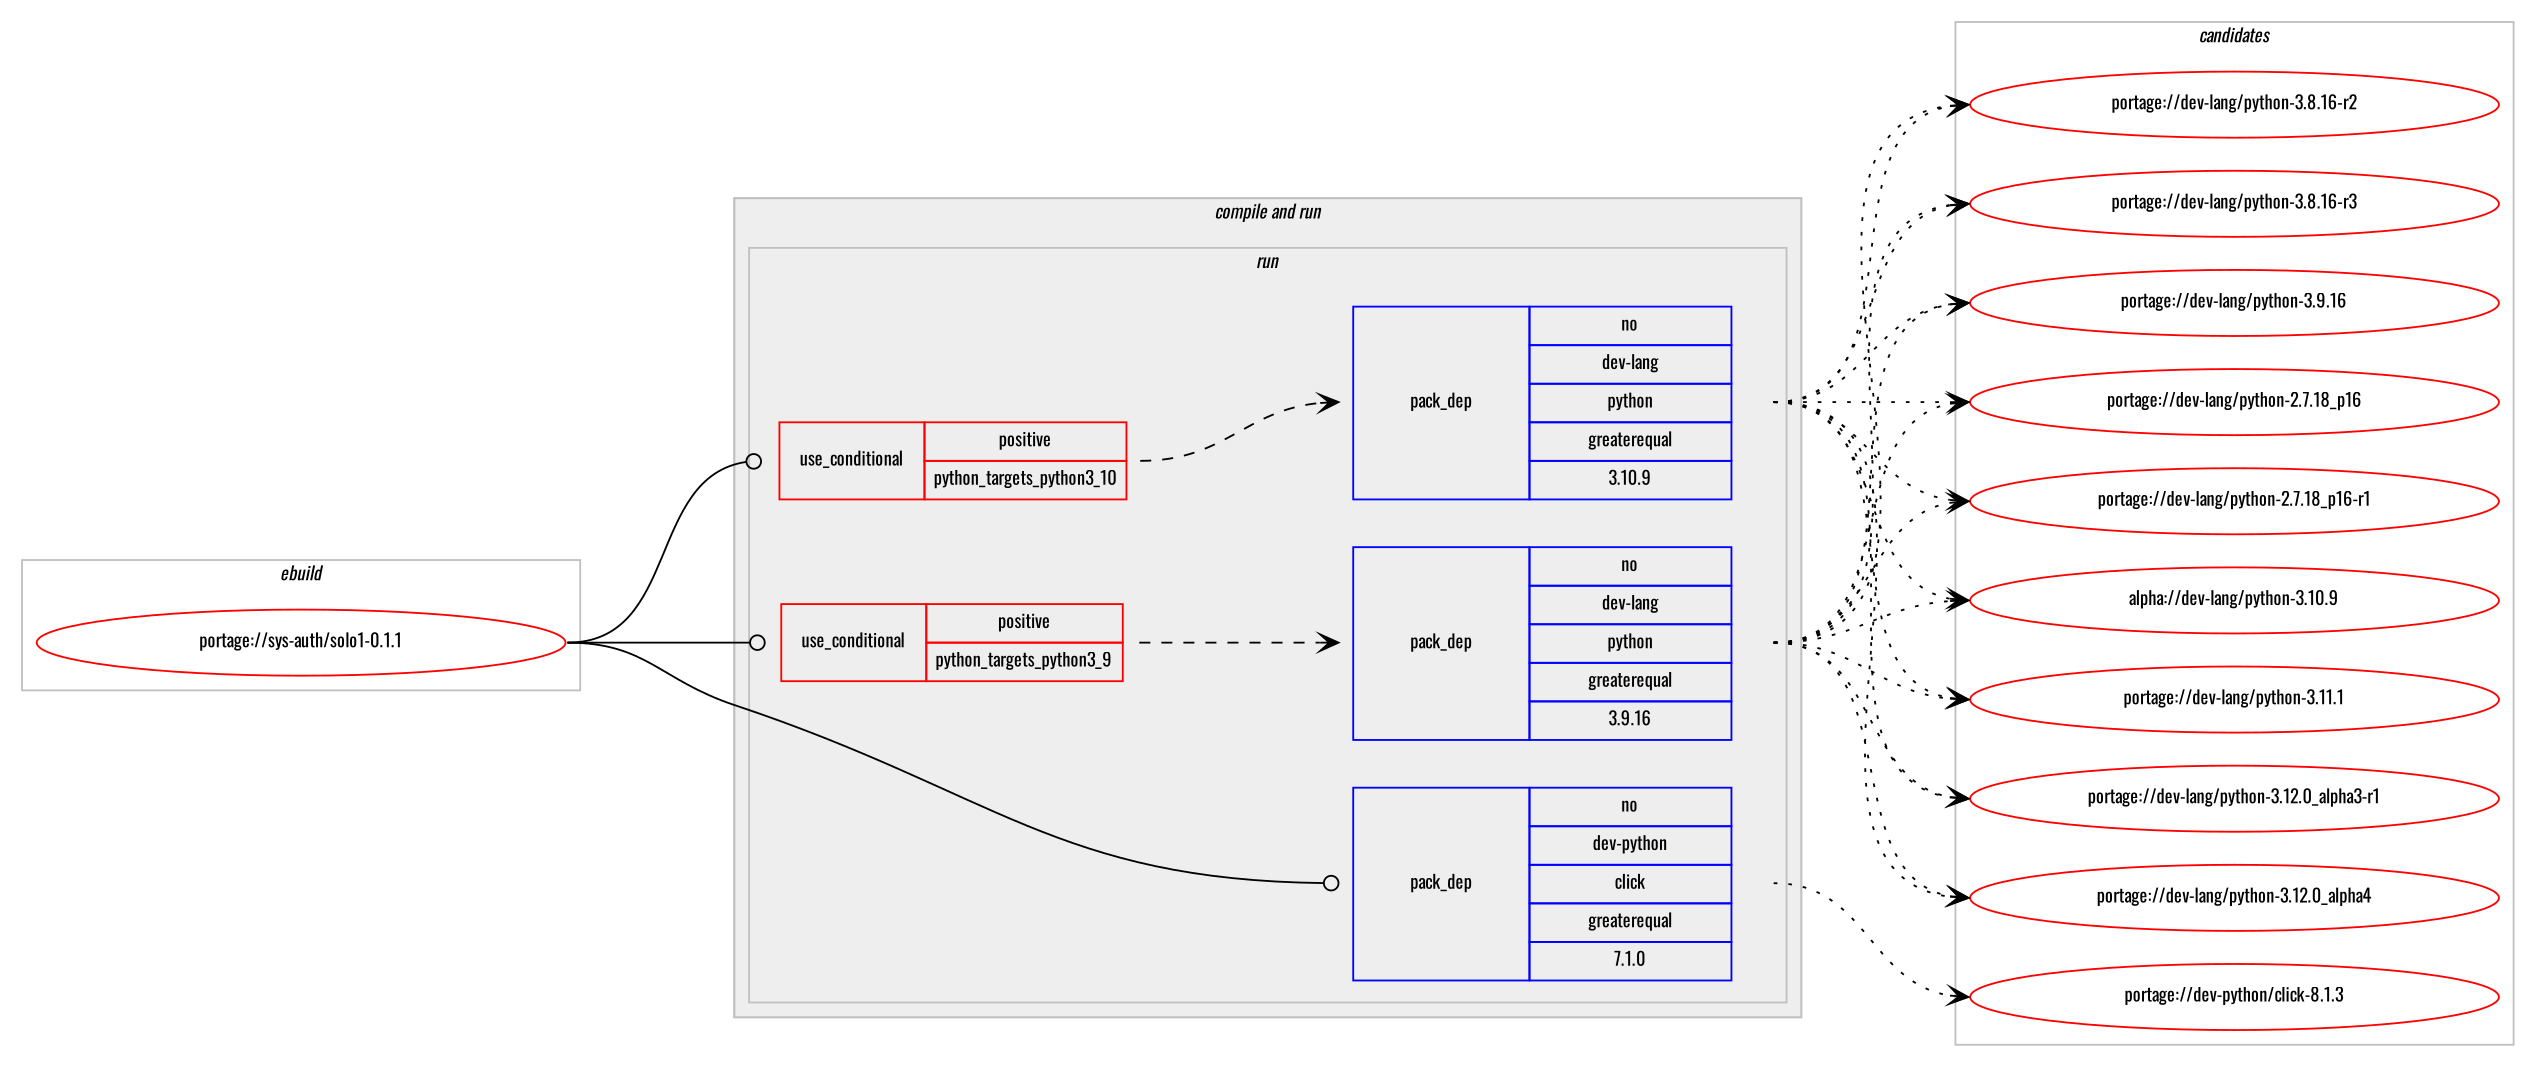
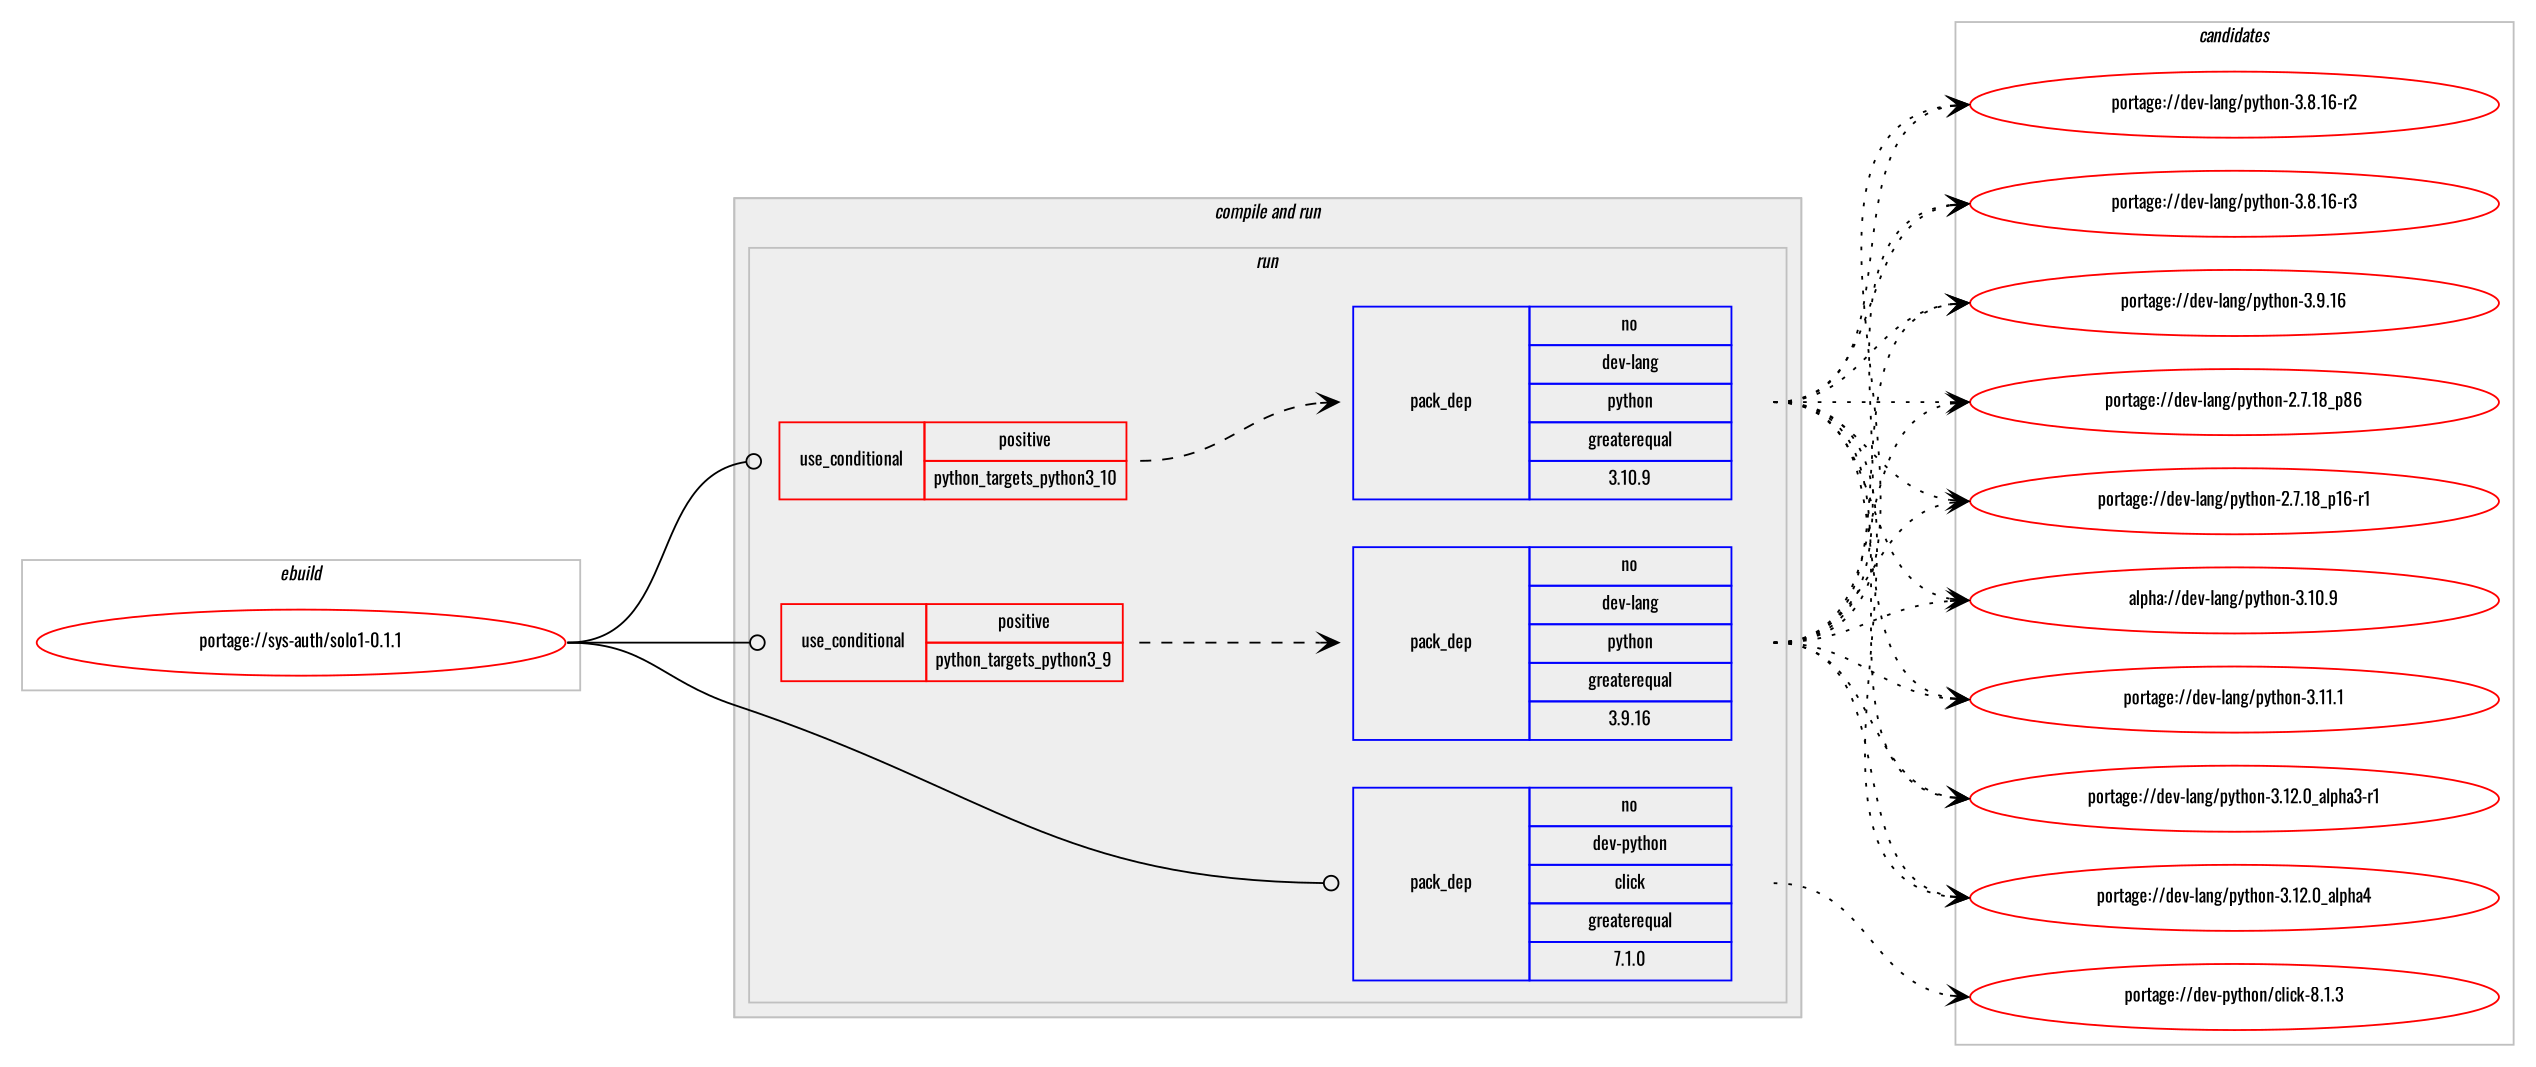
node "portage://dev-lang/python-2.7.18_p16": label "portage://dev-lang/python-2.7.18_p16" -> "portage://dev-lang/python-2.7.18_p86"
